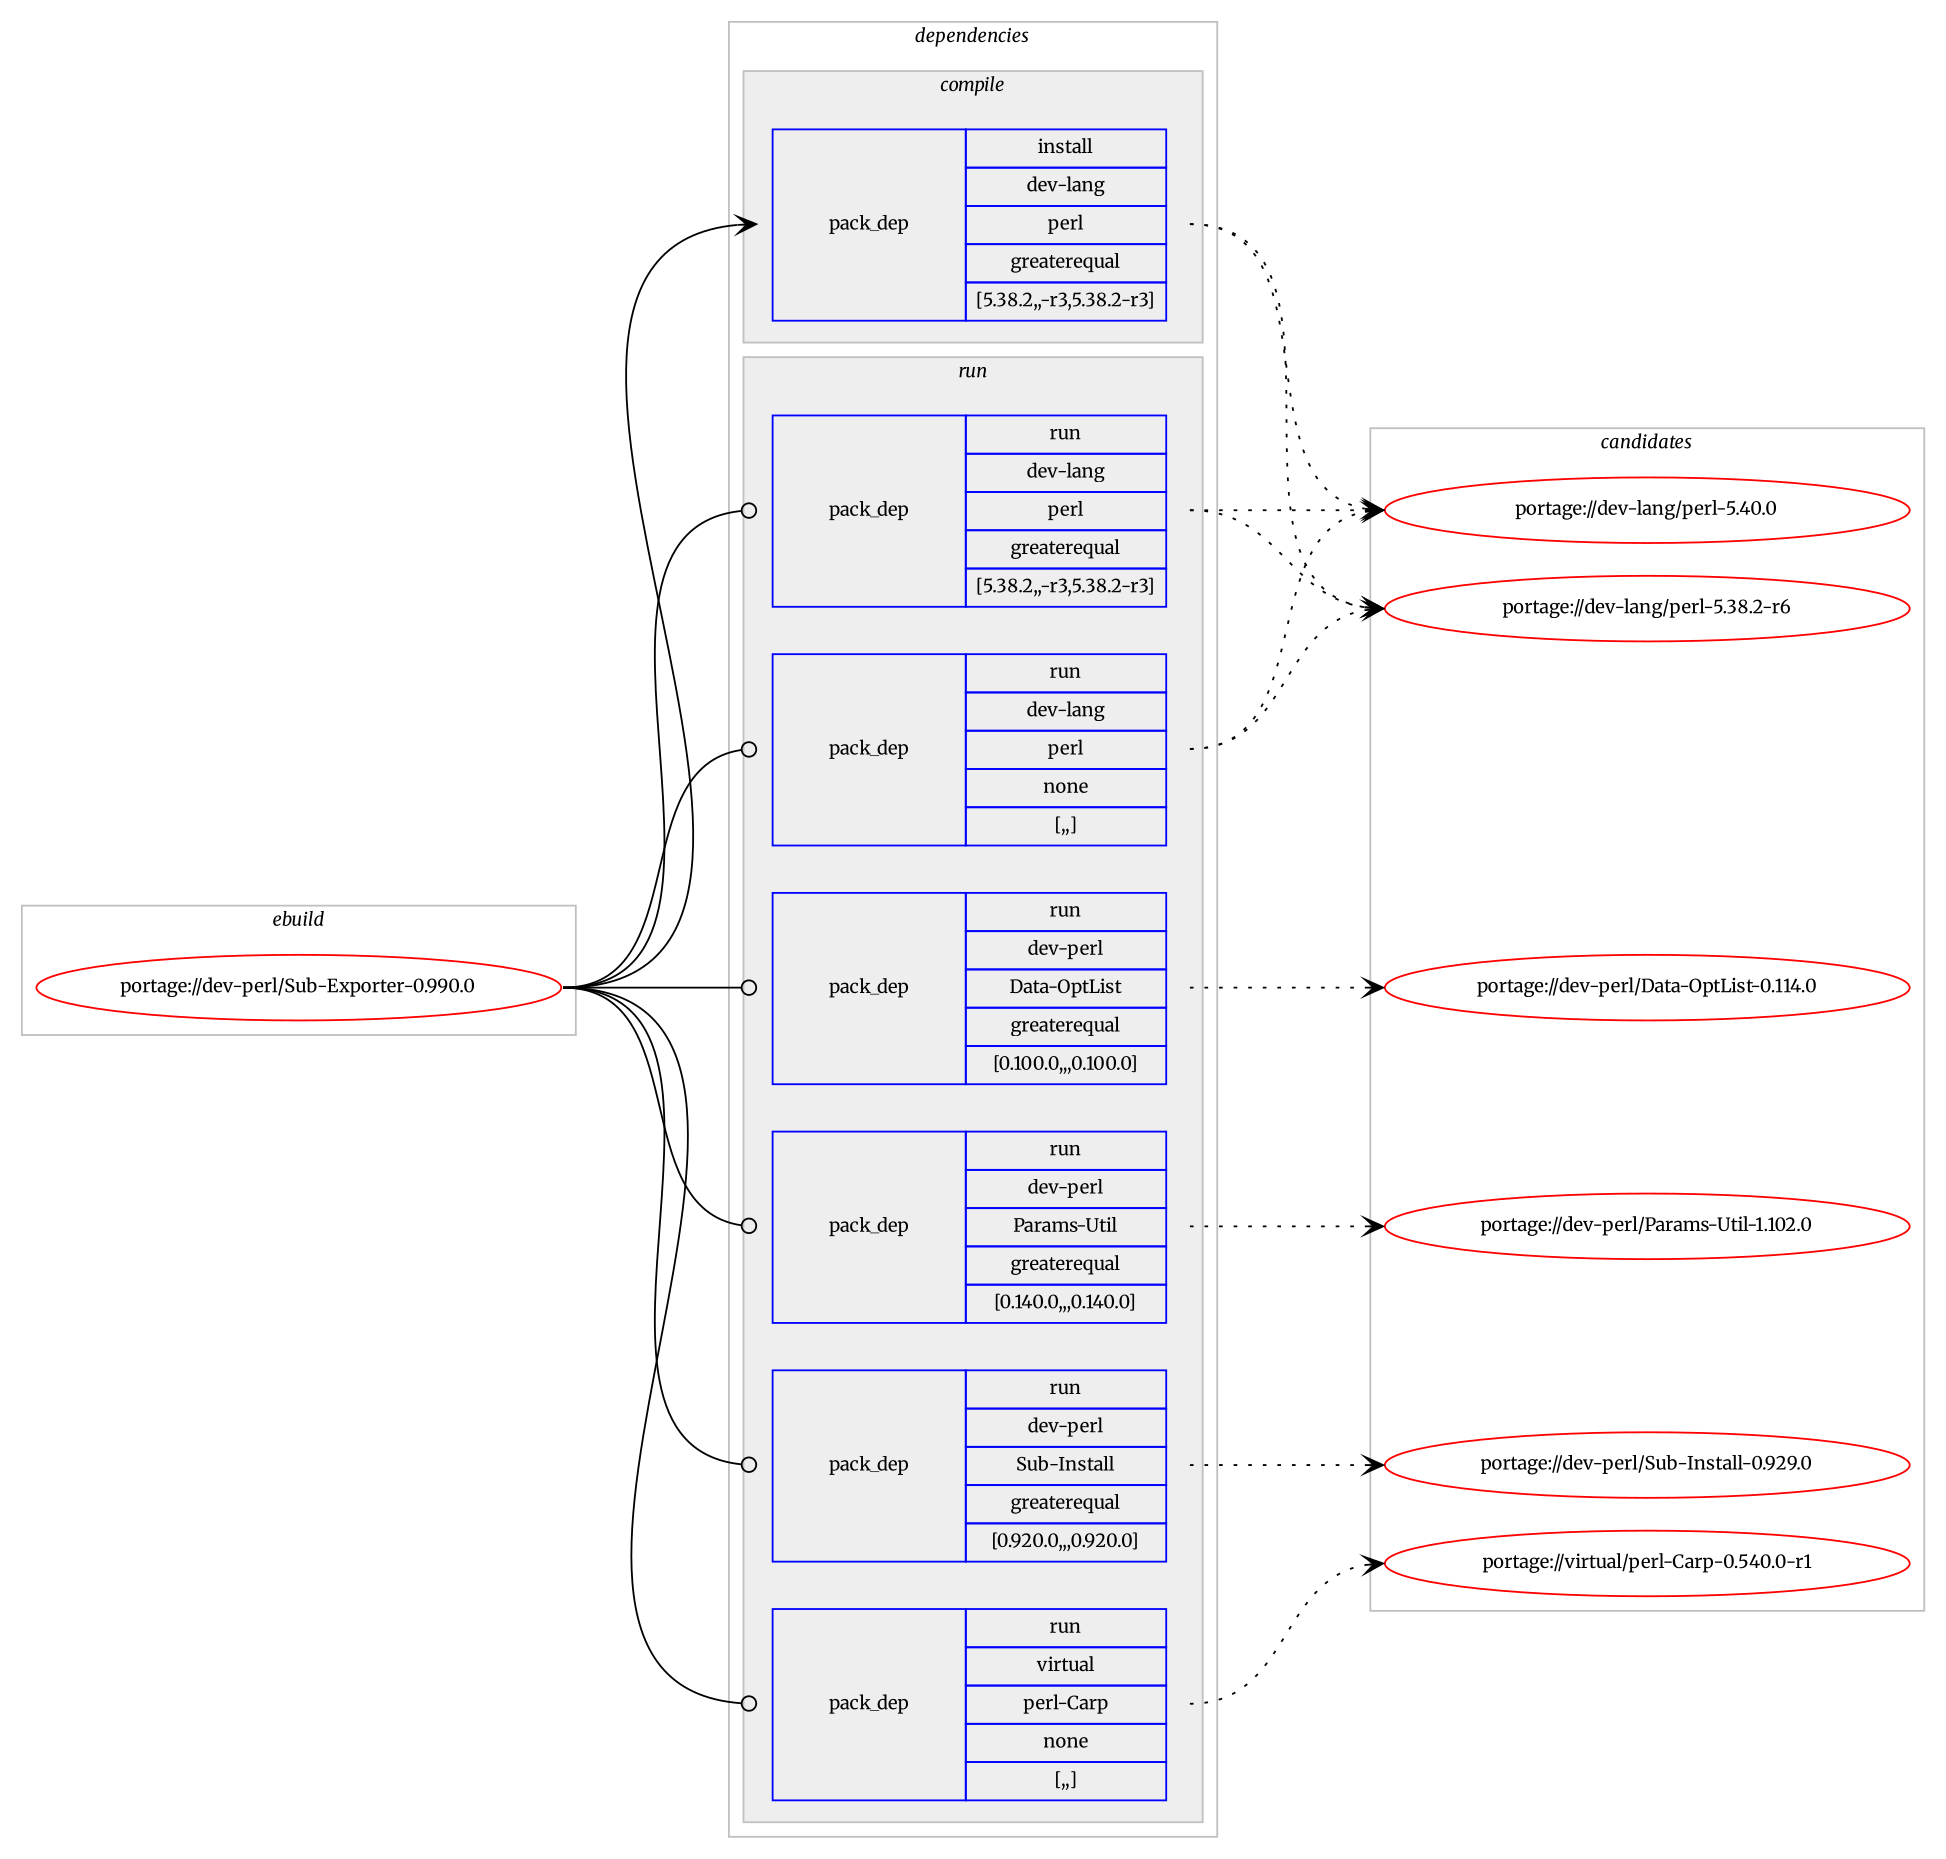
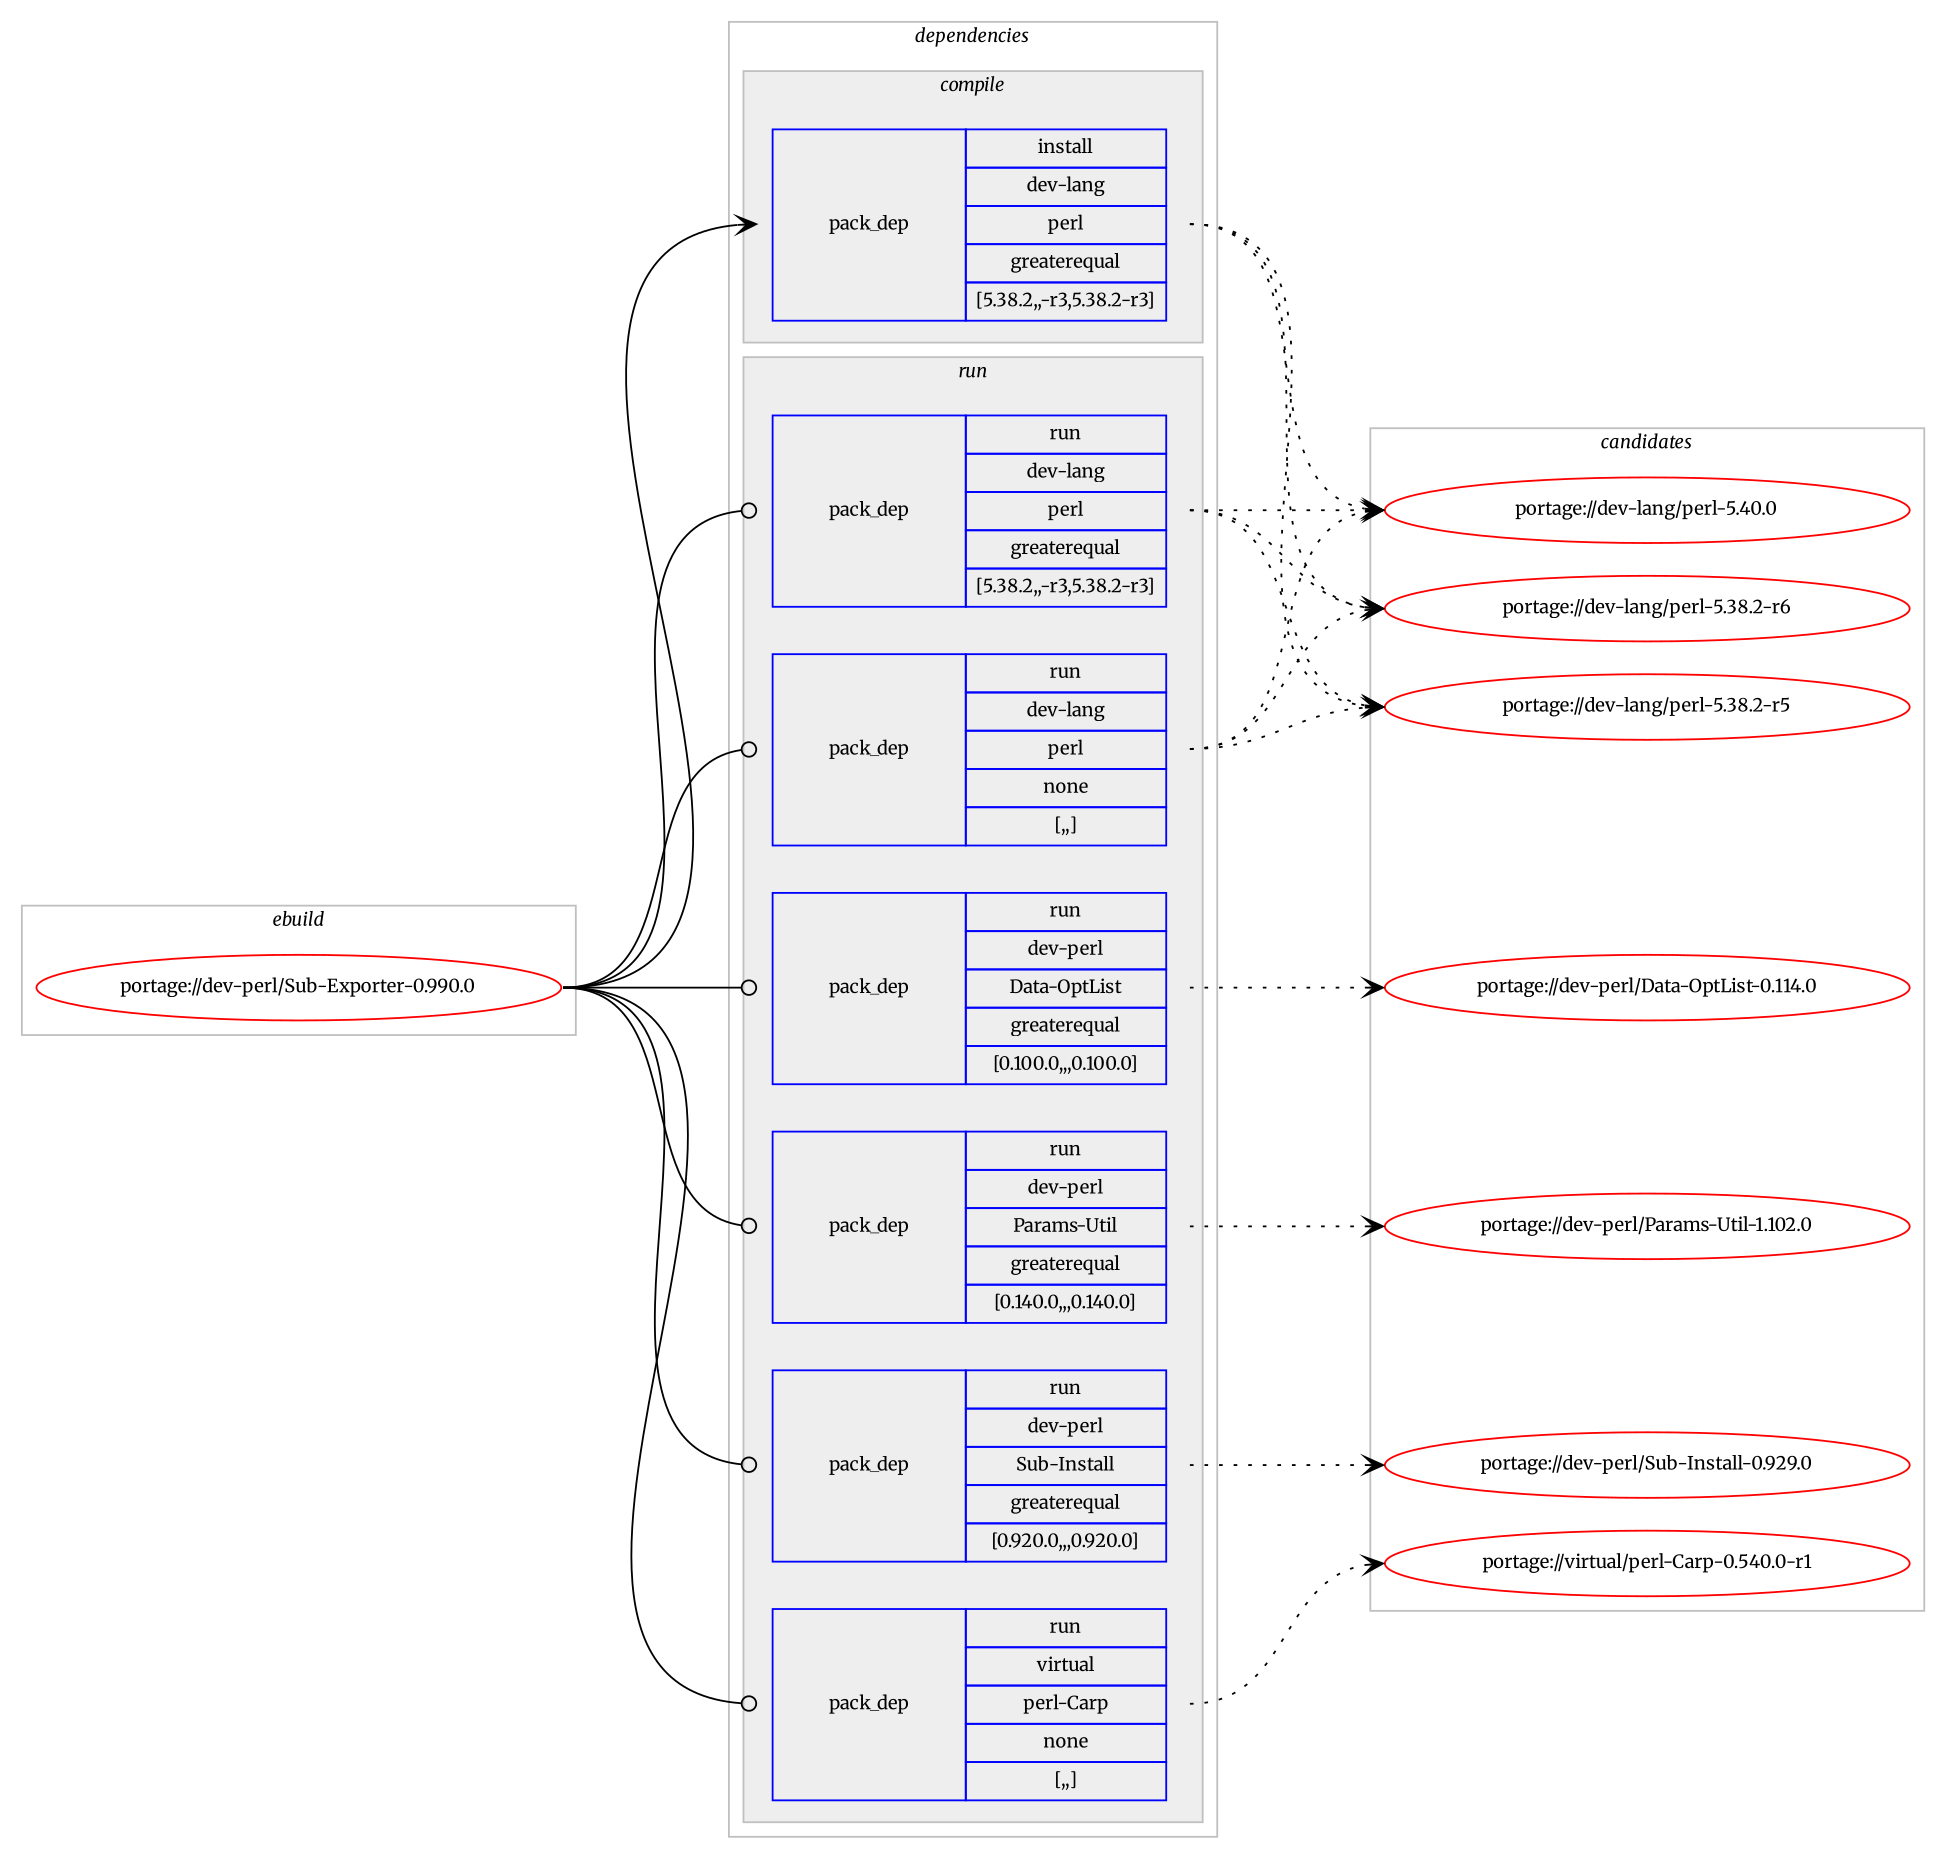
node "portage://dev-lang/perl-5.38.2-r5": added
